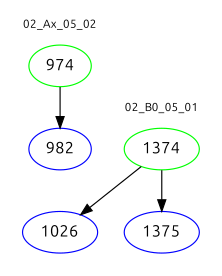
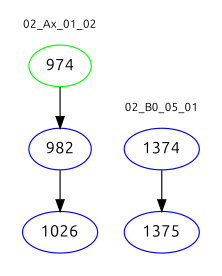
cluster "02_Ax_05_02": label "02_Ax_05_02" -> "02_Ax_01_02"
node "1374": color green -> blue
edge "1374" -> "1026": now "982" -> "1026"
